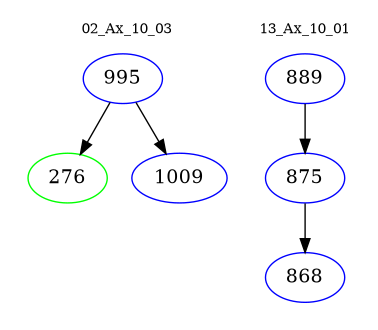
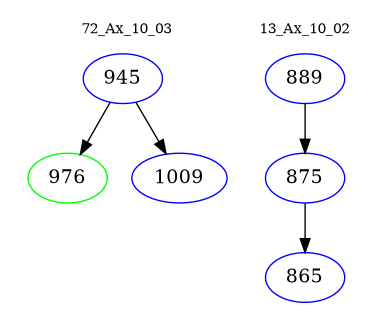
cluster "02_Ax_10_03": label "02_Ax_10_03" -> "72_Ax_10_03"
cluster "13_Ax_10_01": label "13_Ax_10_01" -> "13_Ax_10_02"
node "995": label "995" -> "945"
node "276": label "276" -> "976"
node "868": label "868" -> "865"
